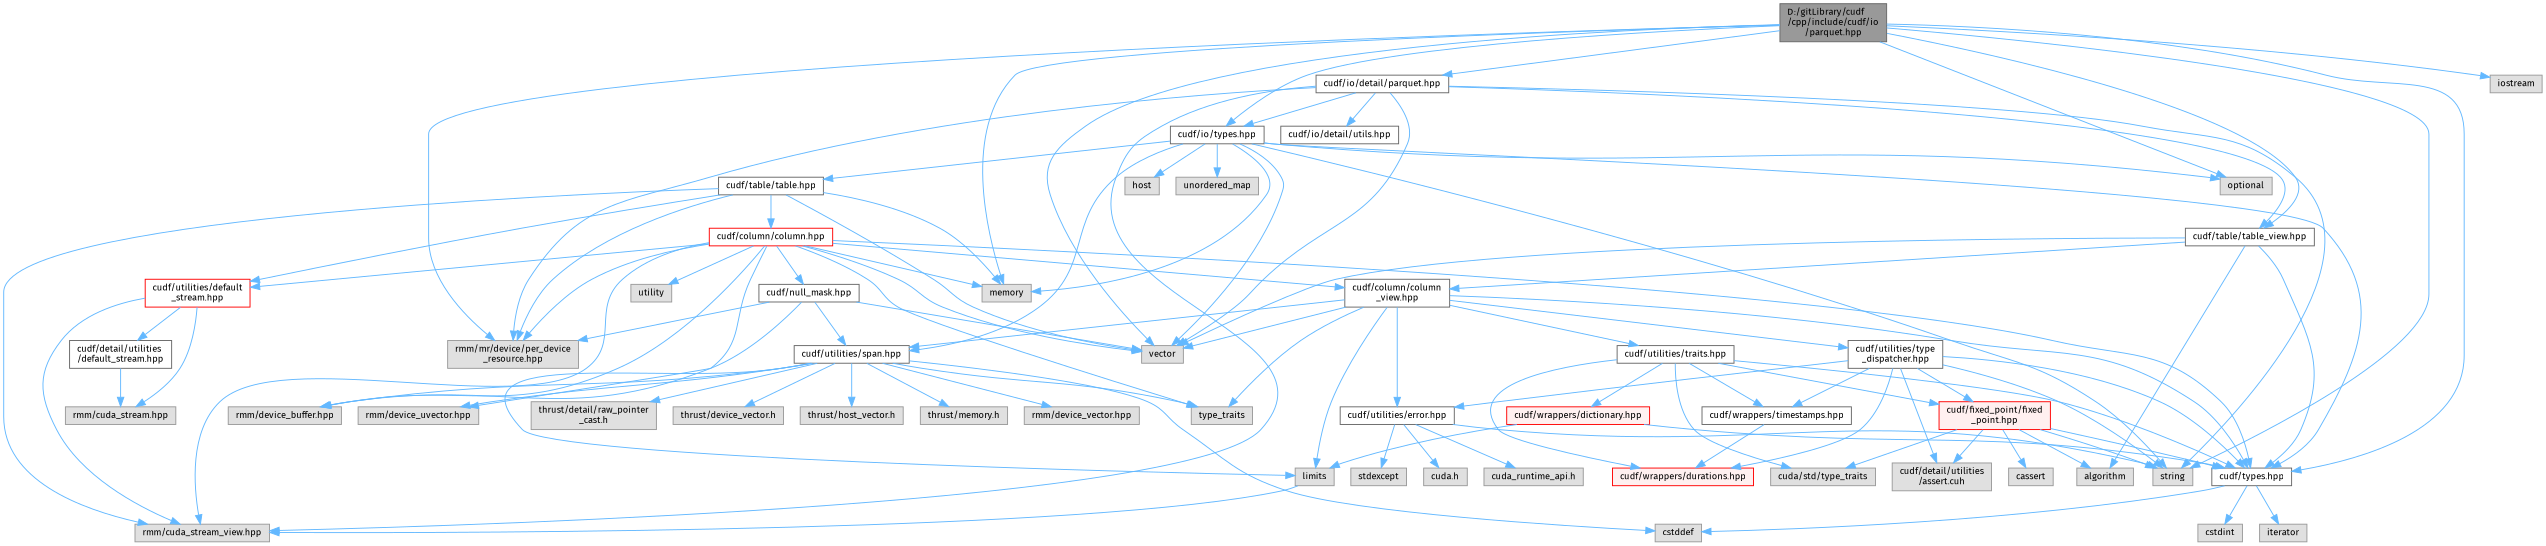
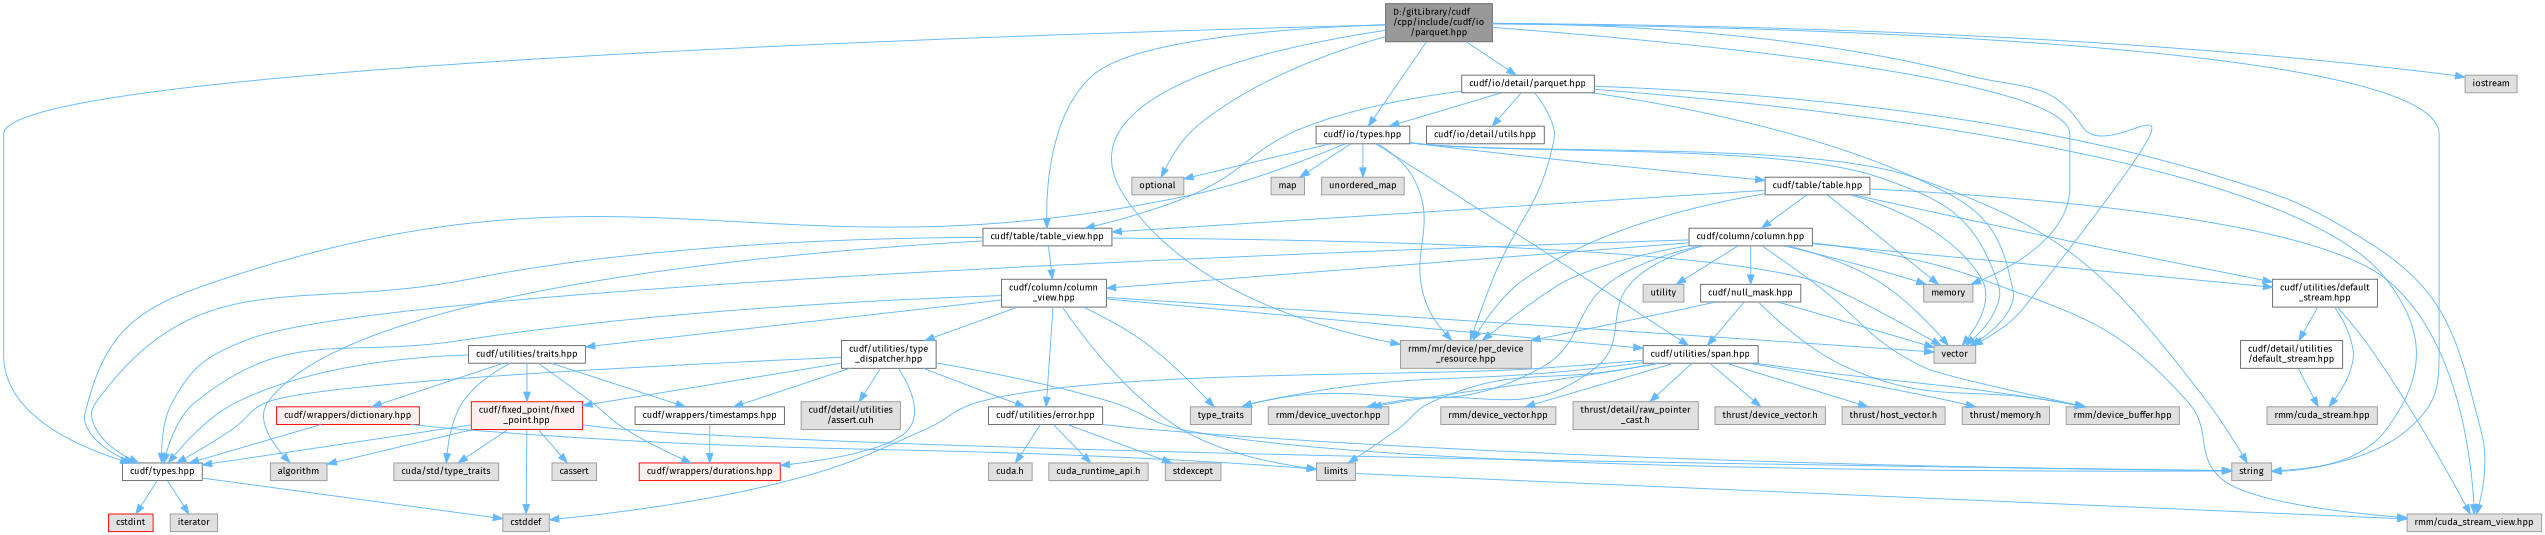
node "host": label "host" -> "map"
edge "cudf/table/table.hpp" -> "cudf/table/table_view.hpp": added
node "cudf/column/column.hpp": color red -> grey40
edge "cudf/io/types.hpp" -> "memory": now "cudf/io/types.hpp" -> "rmm/mr/device/per_device _resource.hpp"
node "cudf/utilities/default _stream.hpp": color red -> grey40
edge "cudf/fixed_point/fixed _point.hpp" -> "cudf/detail/utilities /assert.cuh": now "cudf/fixed_point/fixed _point.hpp" -> "cstddef"
node "cstdint": color grey60 -> red
